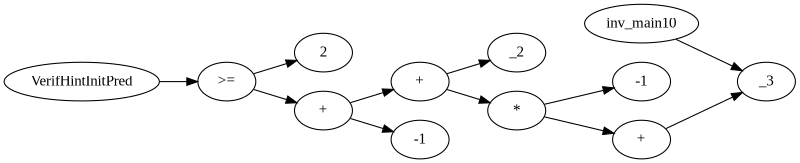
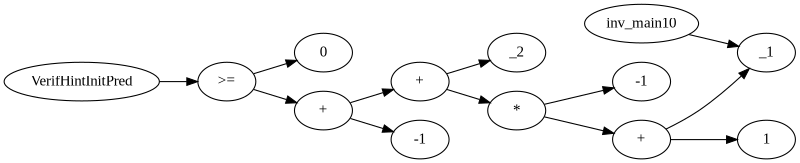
node "2": label "2" -> "0"
node "_3": label "_3" -> "_1"
node "1": added
